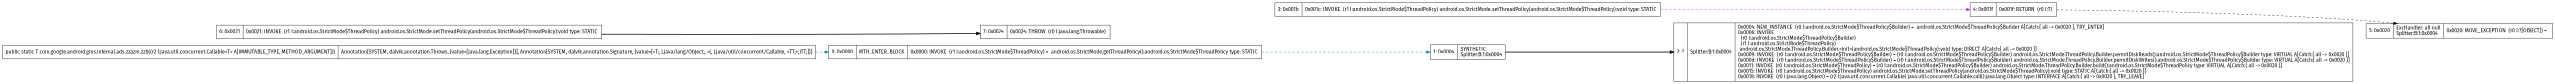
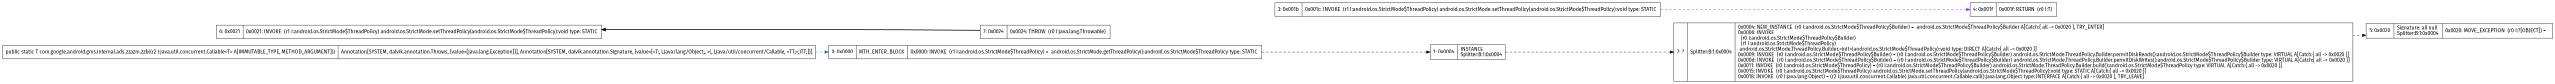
edge "4: 0x001f" -> "5: 0x0020": now "2: ?" -> "5: 0x0020"
node "5: 0x0020": text "ExcHandler: all null" -> "Signature: all null"
edge "6: 0x0021" -> "7: 0x0024": reversed
node "1: 0x0004": text "SYNTHETIC" -> "INSTANCE"
edge "0: 0x0000" -> "1: 0x0004": color teal -> black
edge "1: 0x0004" -> "2: ?": style bold -> dashed
